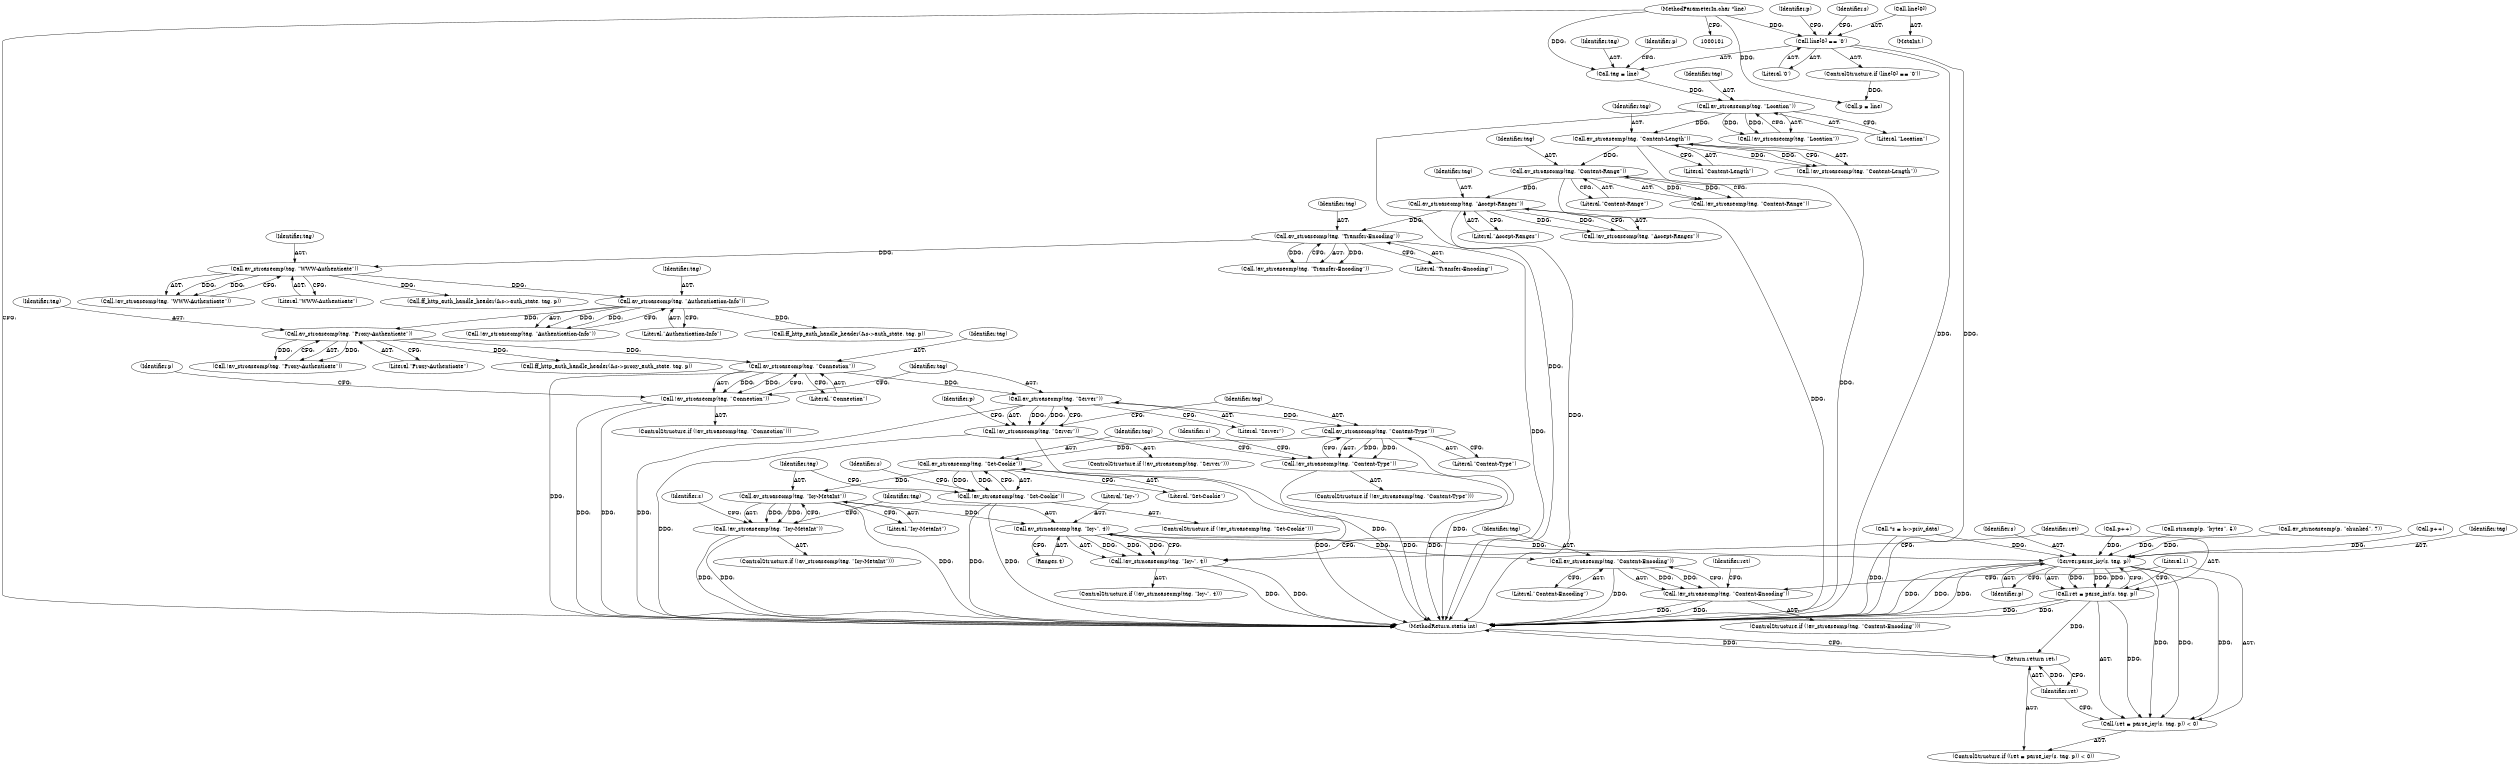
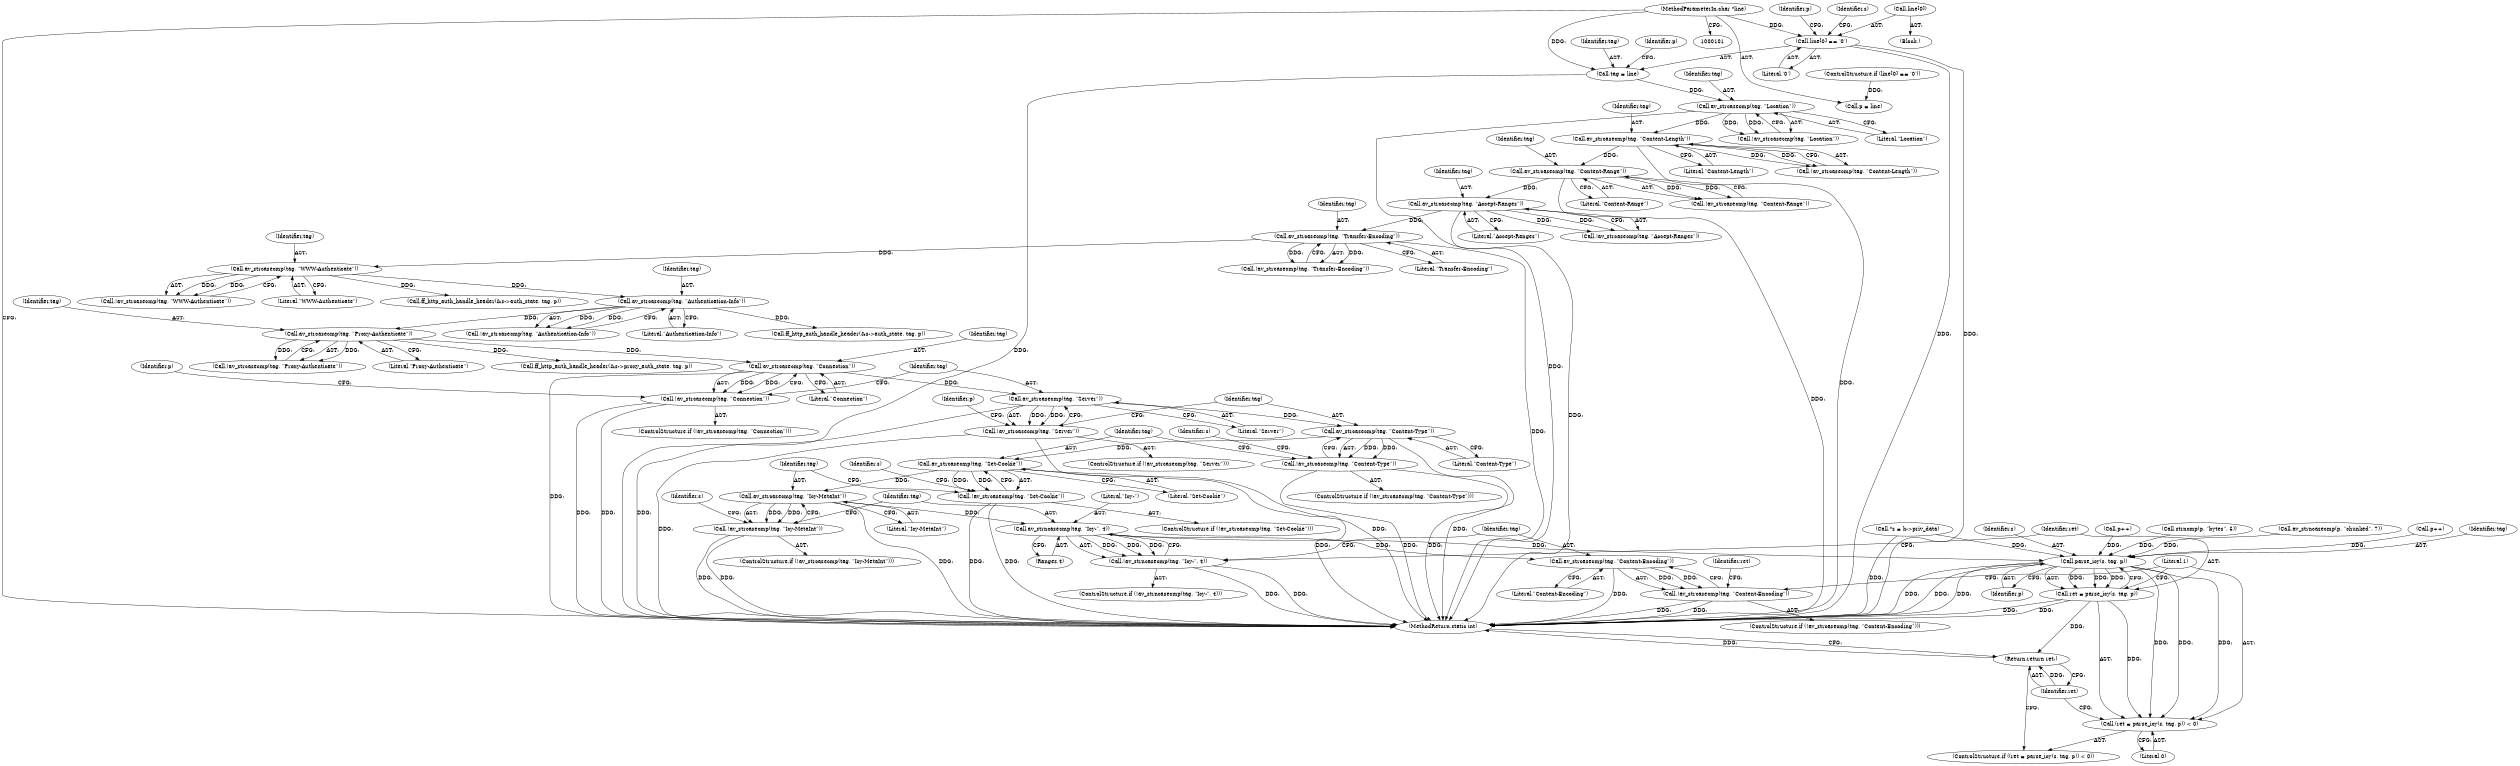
node "(MetaInt,)": label "(MetaInt,)" -> "(Block,)"
edge "(Call,line[0] == '0')" -> "(ControlStructure,if (line[0] == '0'))": removed, label "AST:"
edge "(MethodParameterIn,char *line)" -> "(Call,p = line)": label "DDG: " -> "AST: "
edge "(Call,tag = line)" -> "(MethodReturn,static int)": added, label "DDG:"
node "(Server,parse_icy(s, tag, p))": label "(Server,parse_icy(s, tag, p))" -> "(Call,parse_icy(s, tag, p))"
node "(Call,ret = parse_int(s, tag, p))": label "(Call,ret = parse_int(s, tag, p))" -> "(Call,ret = parse_icy(s, tag, p))"
edge "(Return,return ret;)" -> "(ControlStructure,if ((ret = parse_icy(s, tag, p)) < 0))": label "AST: " -> "CFG: "
node "(Literal,0)": added
